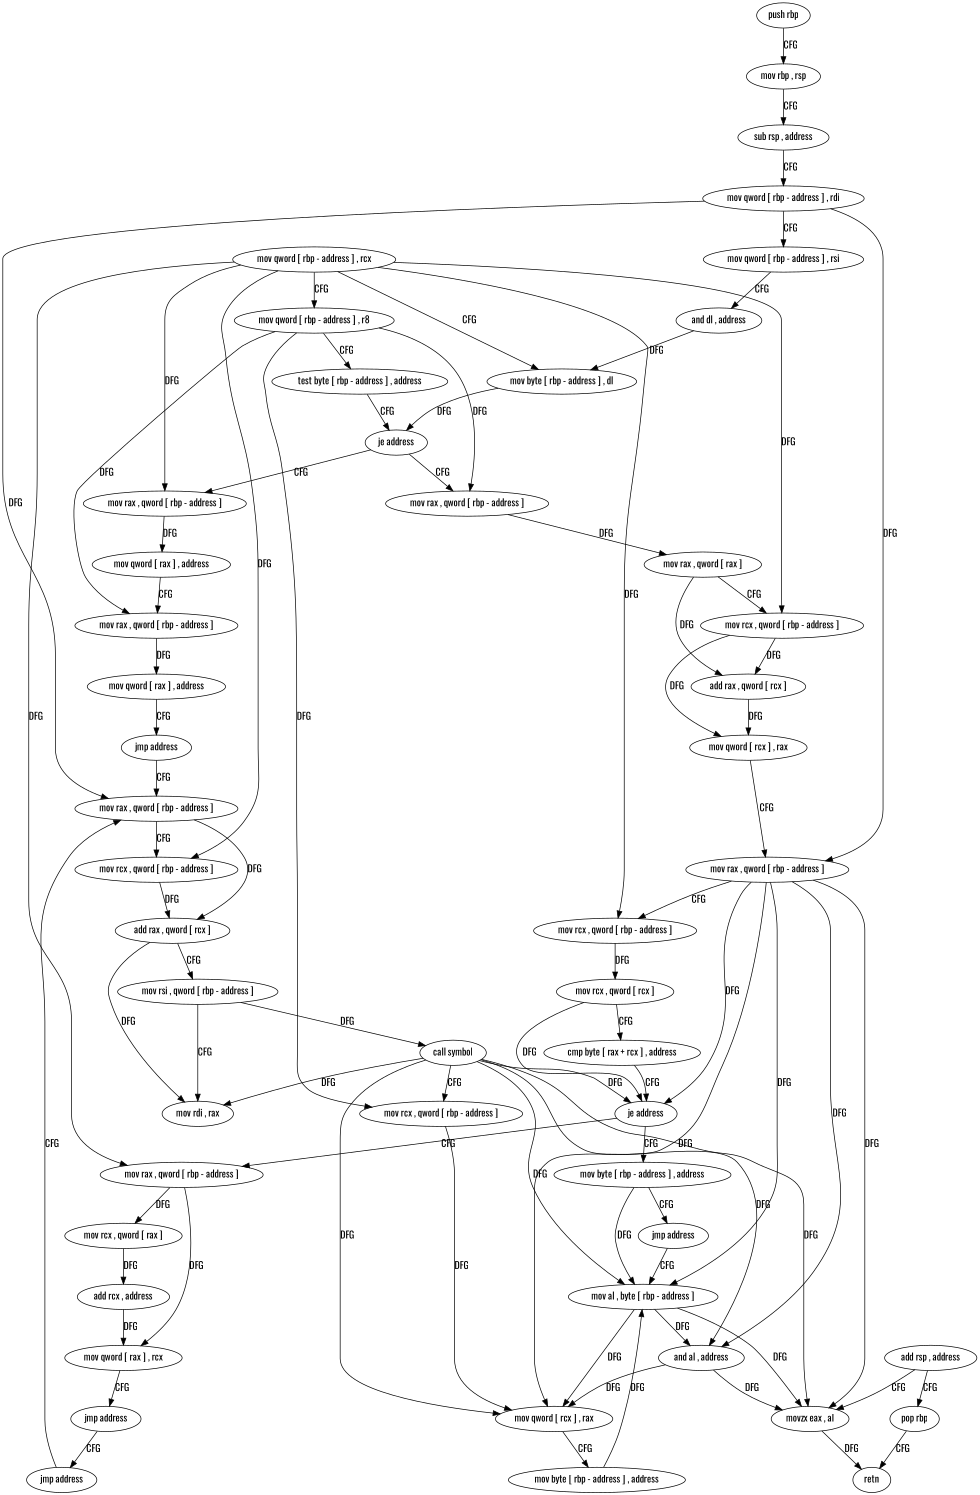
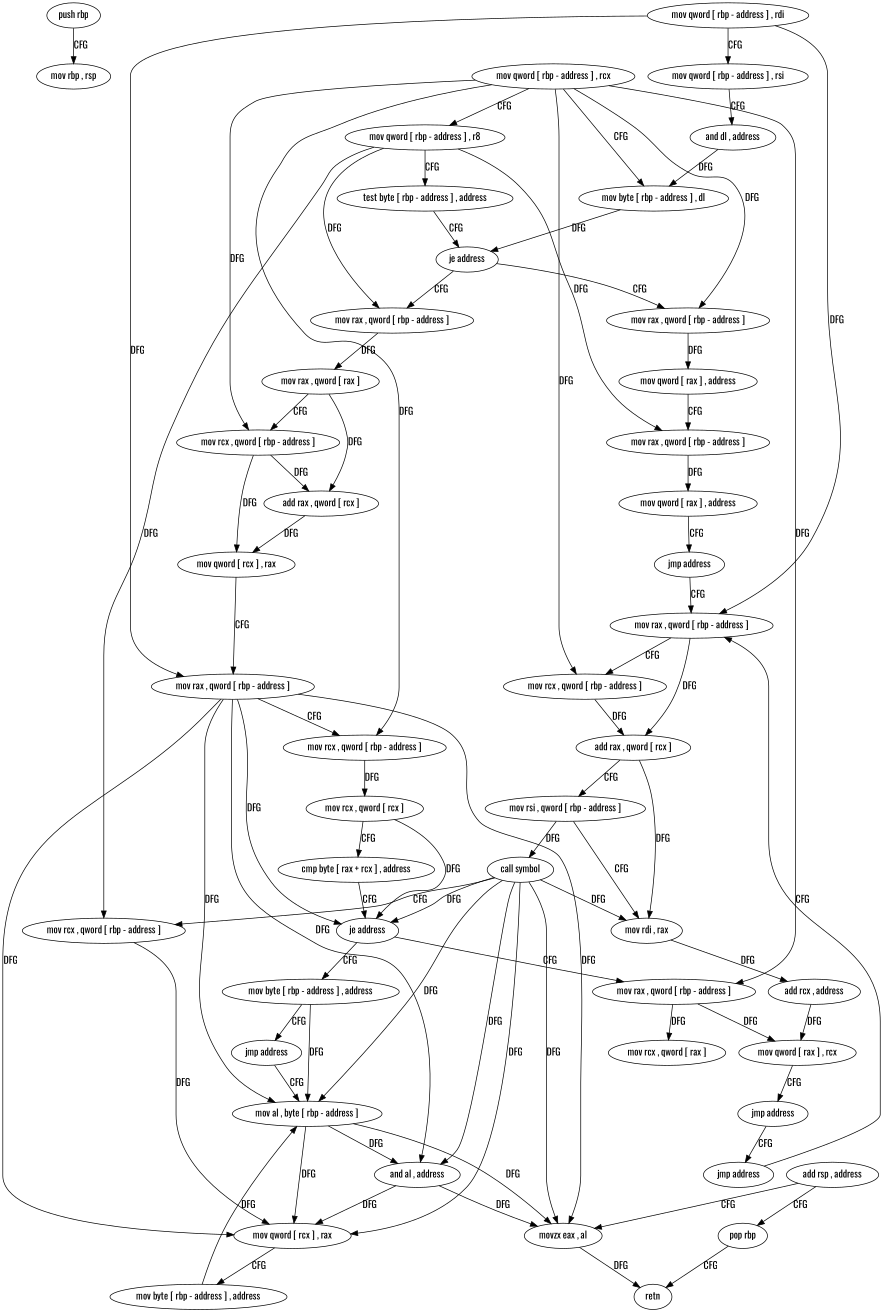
node "sub rsp , address": removed
edge "mov rcx , qword [ rax ]" -> "add rcx , address": now "mov rdi , rax" -> "add rcx , address"
